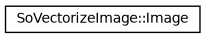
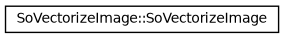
node "SoVectorizeImage::Image": label "SoVectorizeImage::Image" -> "SoVectorizeImage::SoVectorizeImage"
